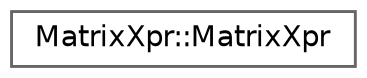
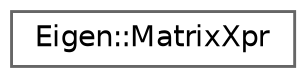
node "MatrixXpr::MatrixXpr": label "MatrixXpr::MatrixXpr" -> "Eigen::MatrixXpr"
